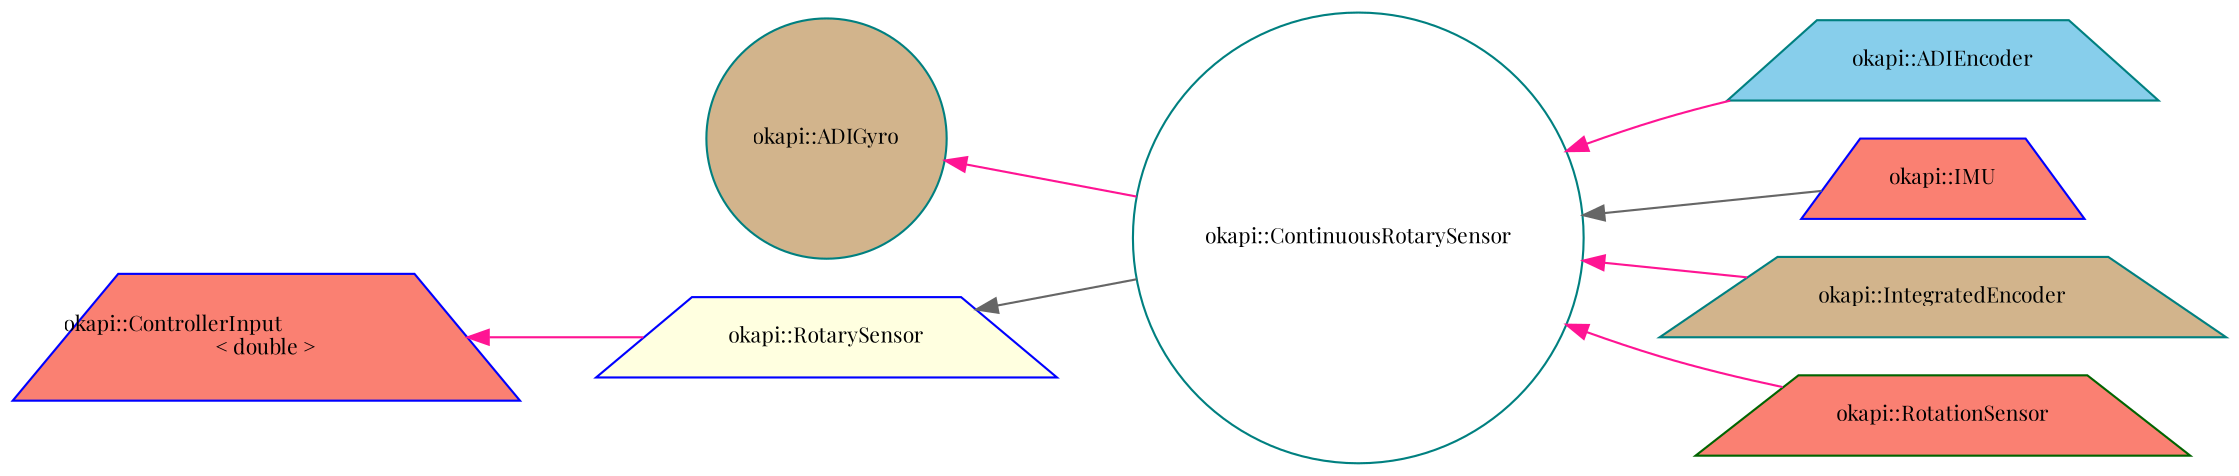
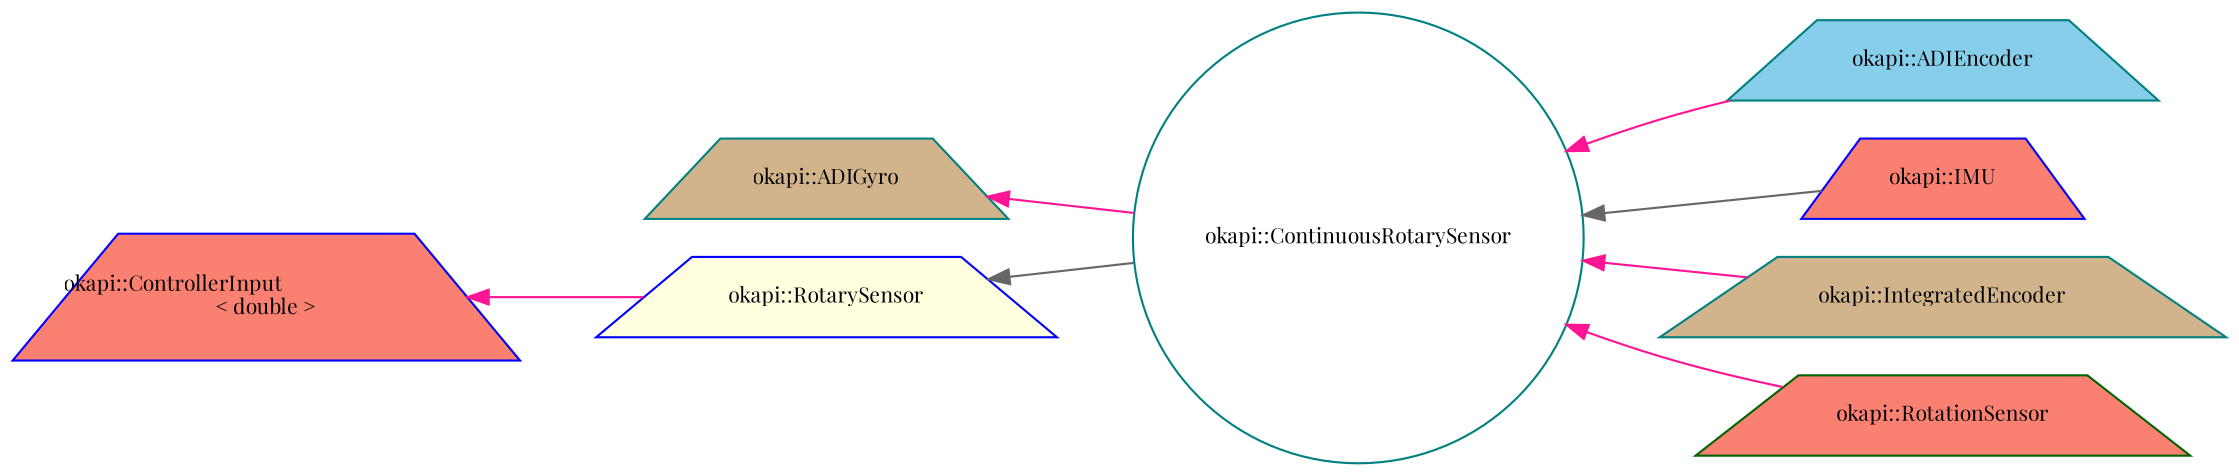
node "okapi::ADIGyro": shape circle -> trapezium
